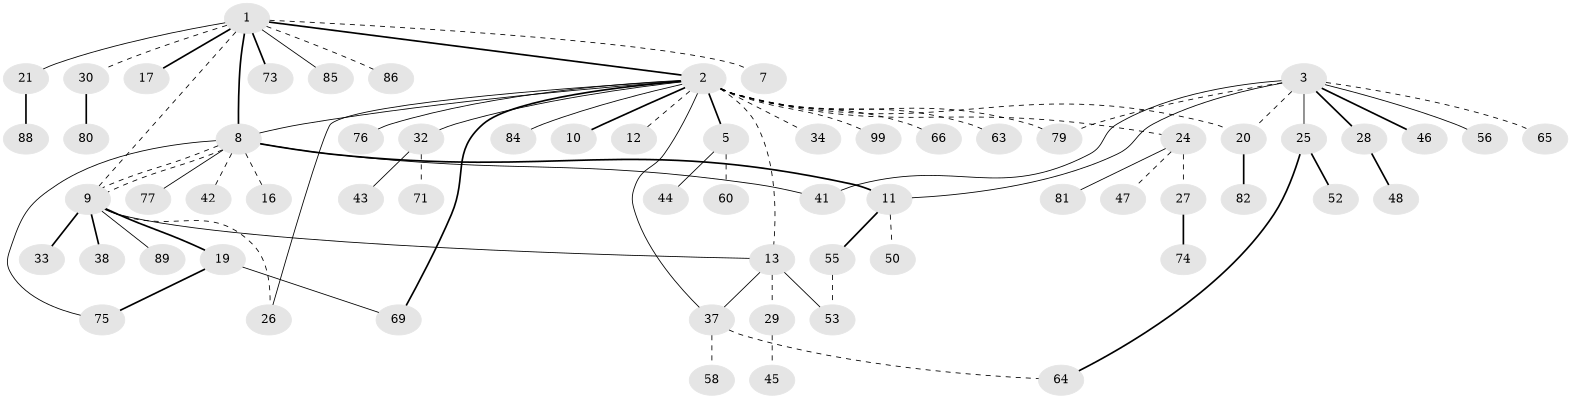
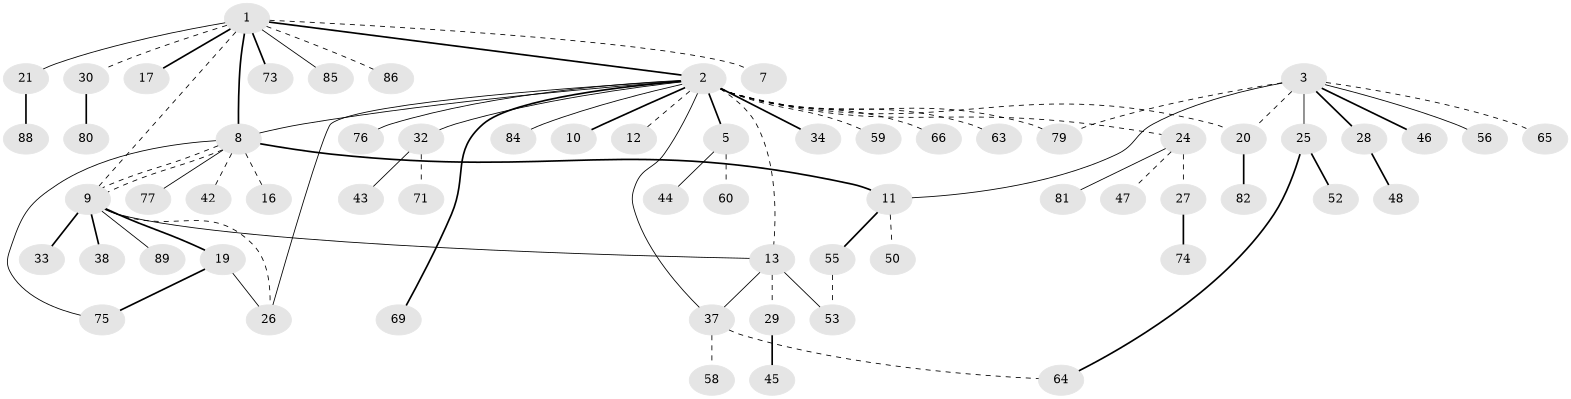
edge "2" -- "34": style dashed -> bold
node "99": label "99" -> "59"
node "41": removed
edge "19" -- "69": now "19" -- "26"
edge "29" -- "45": style dashed -> bold
